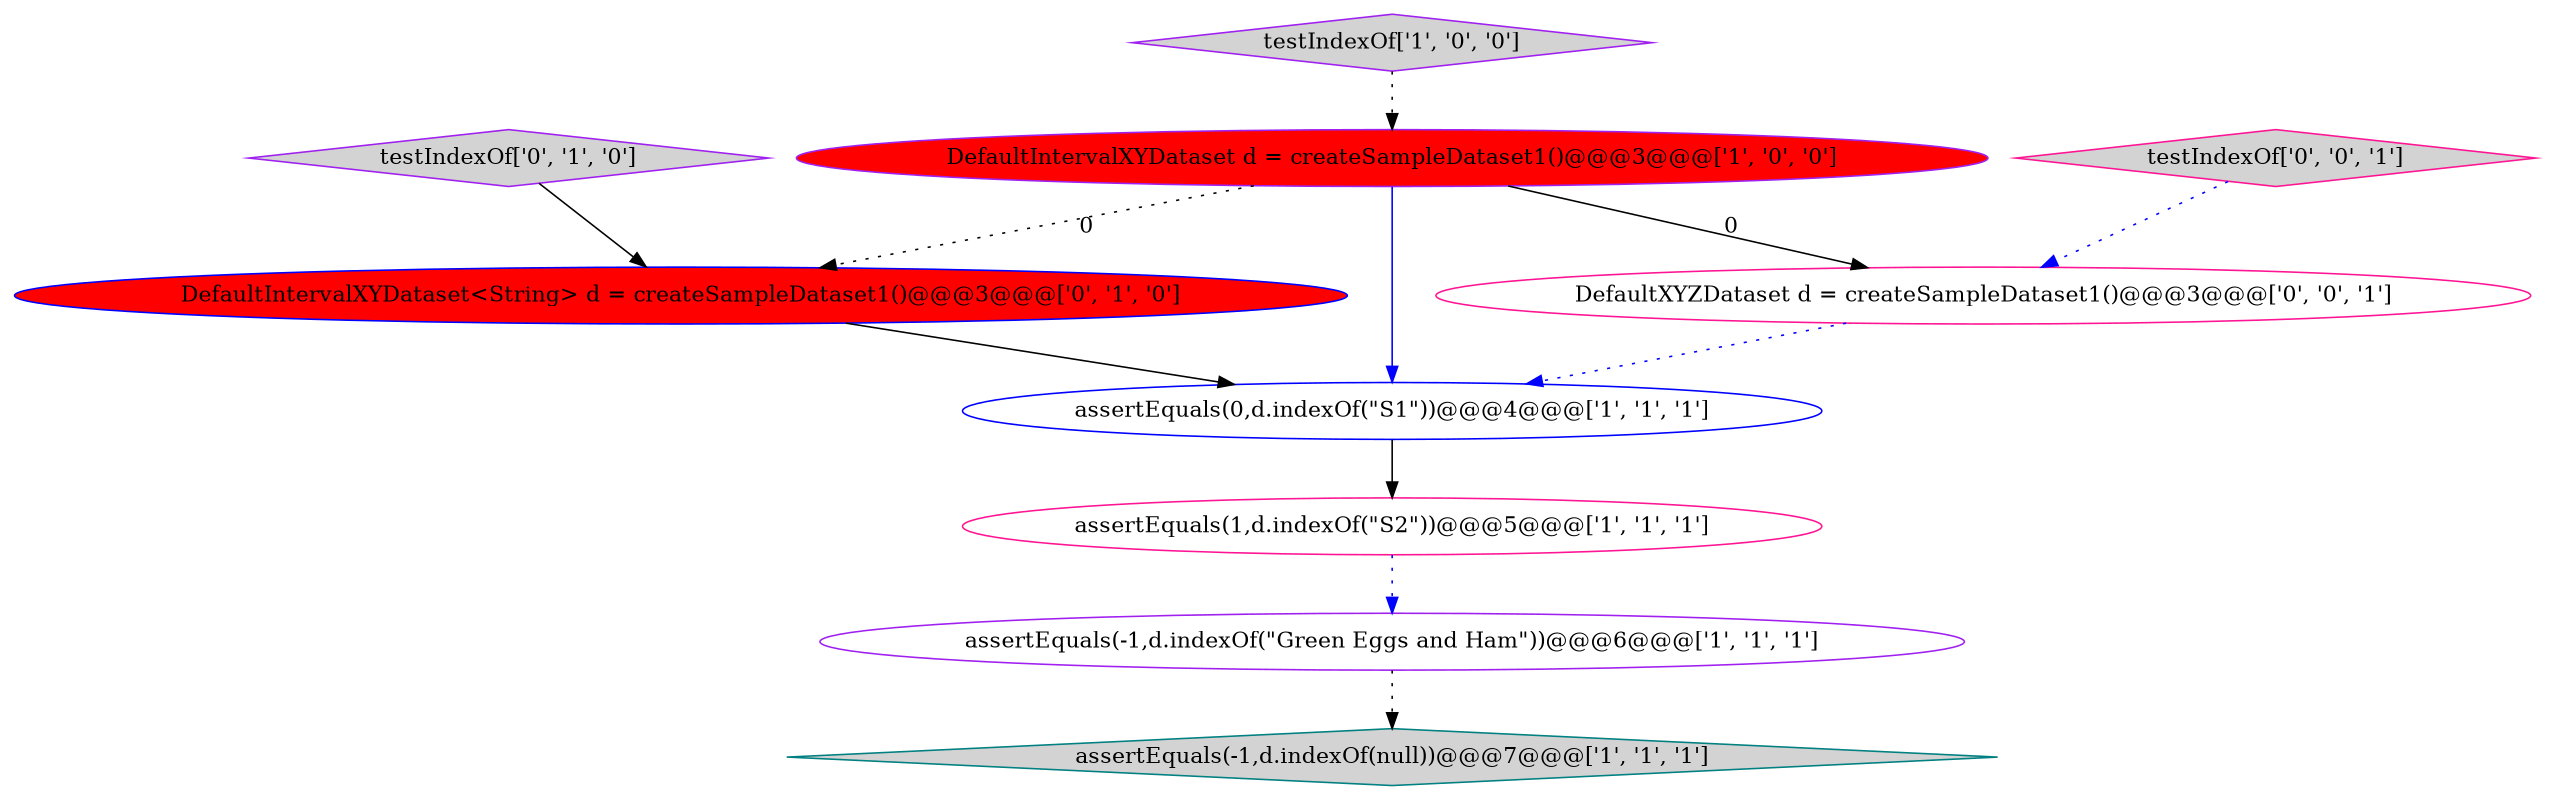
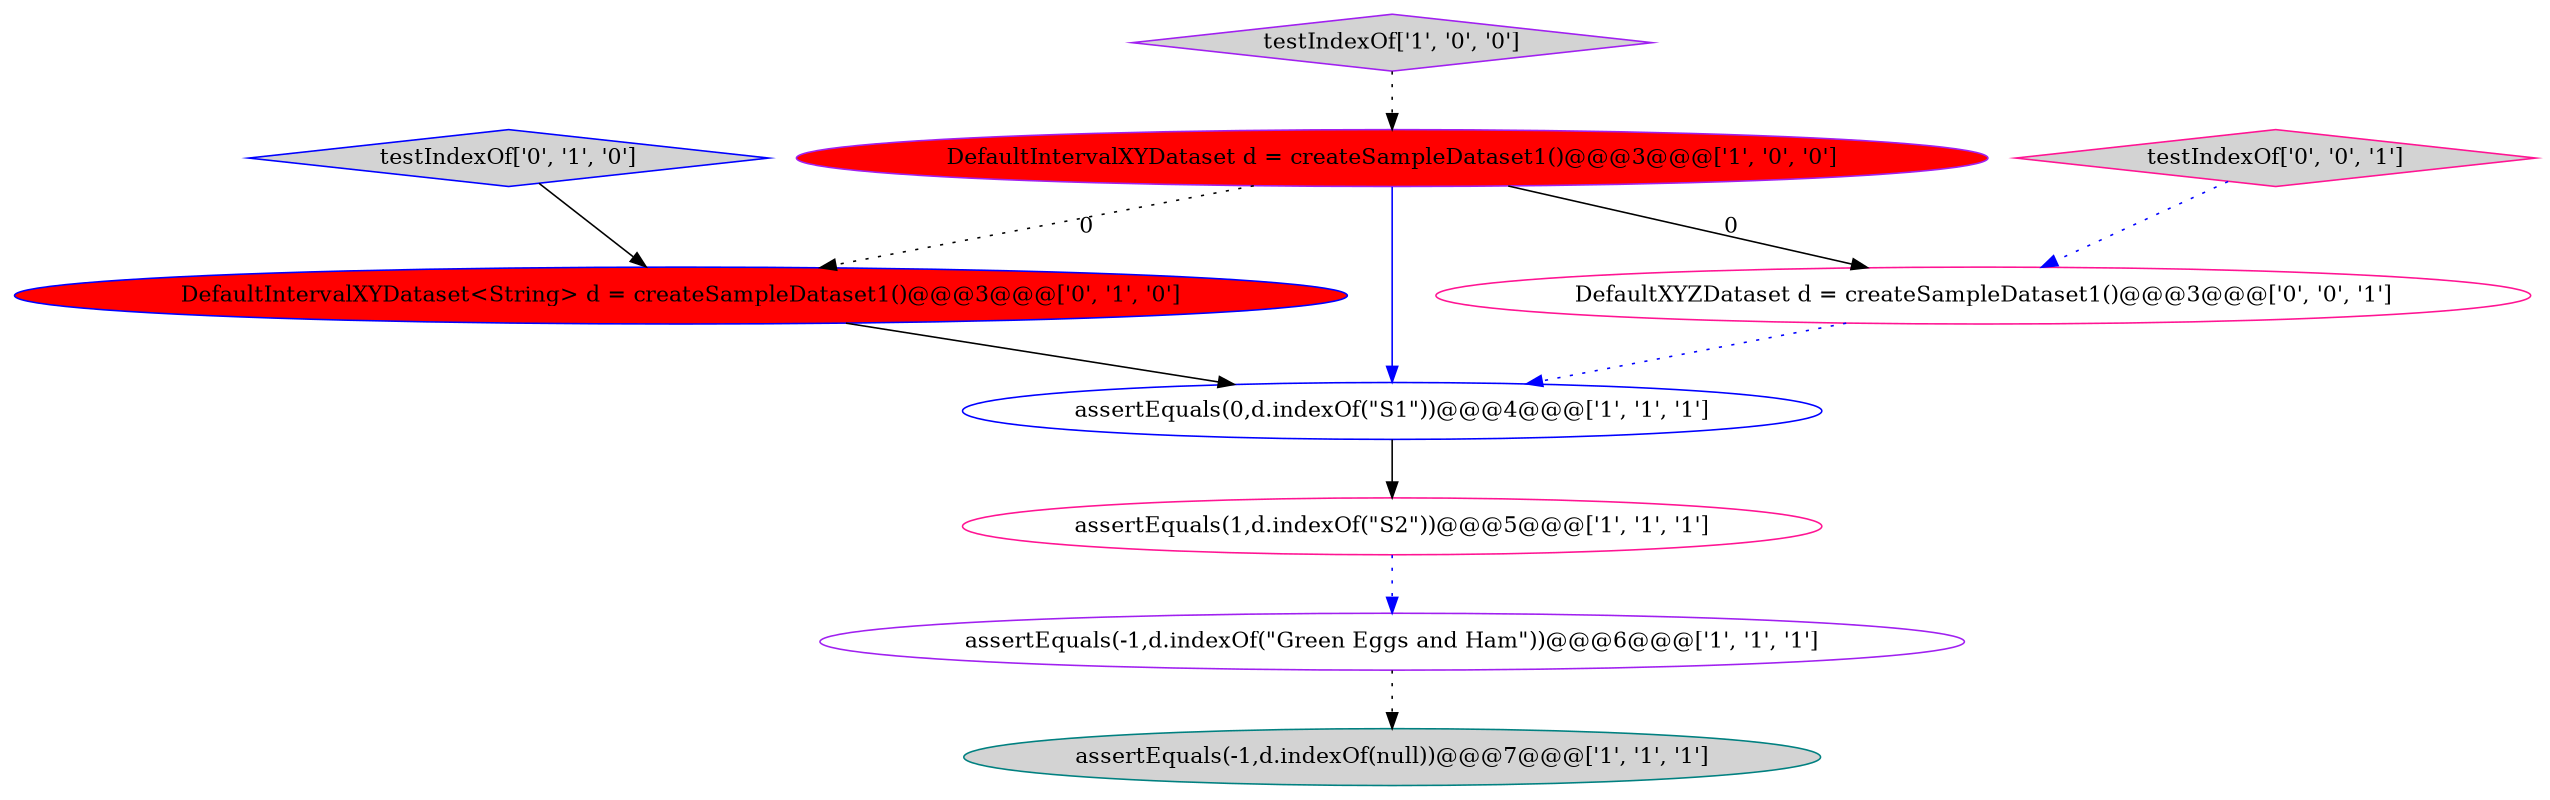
node "testIndexOf['0', '1', '0']": color purple -> blue
node "assertEquals(-1,d.indexOf(null))@@@7@@@['1', '1', '1']": shape diamond -> ellipse
